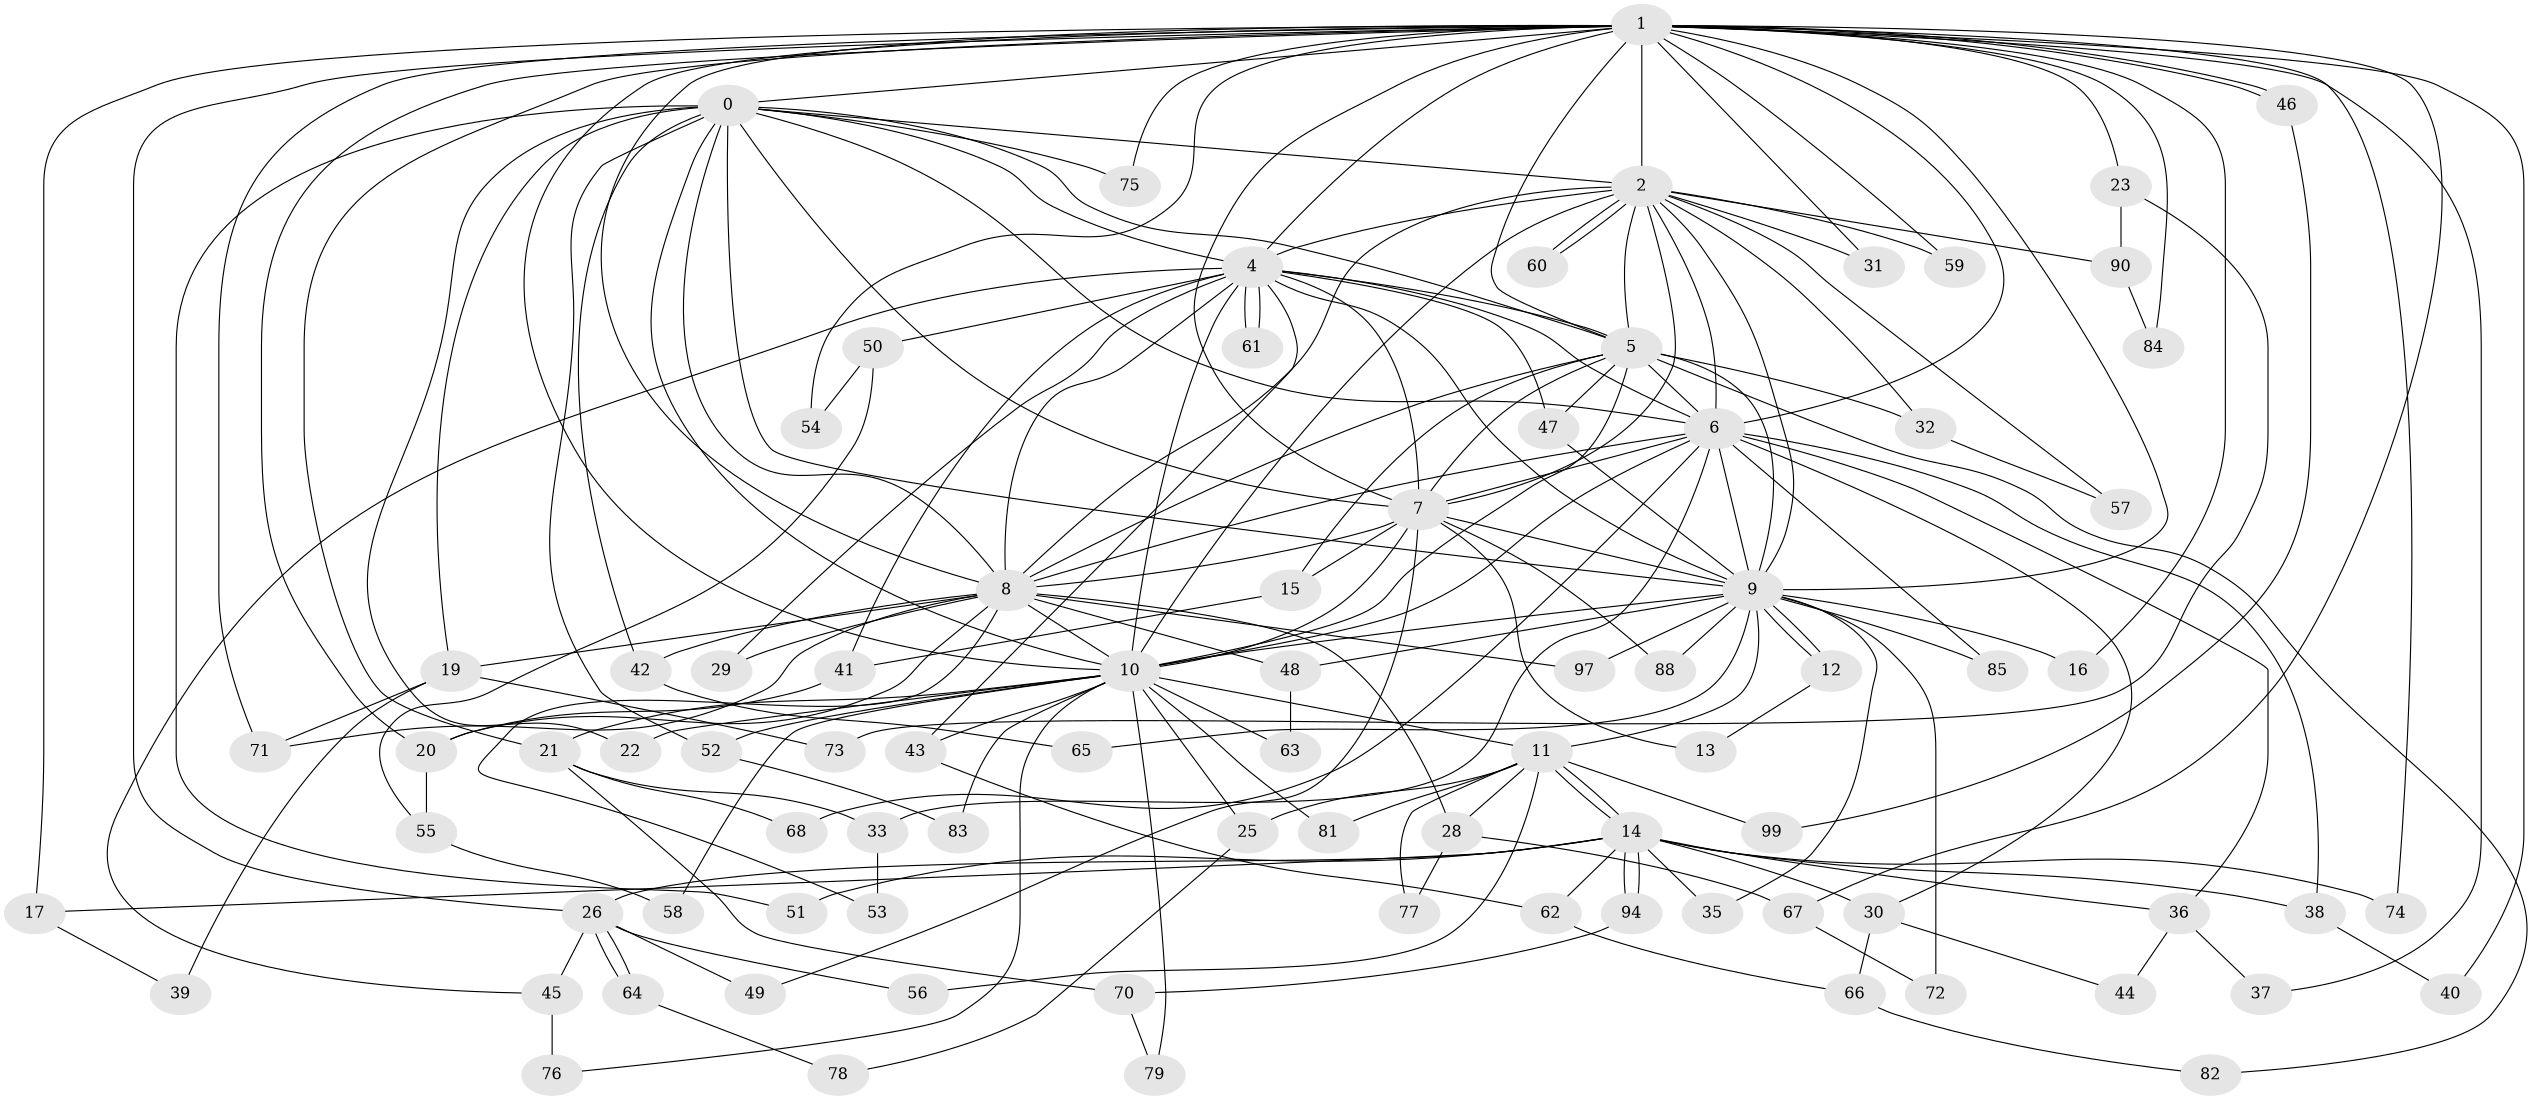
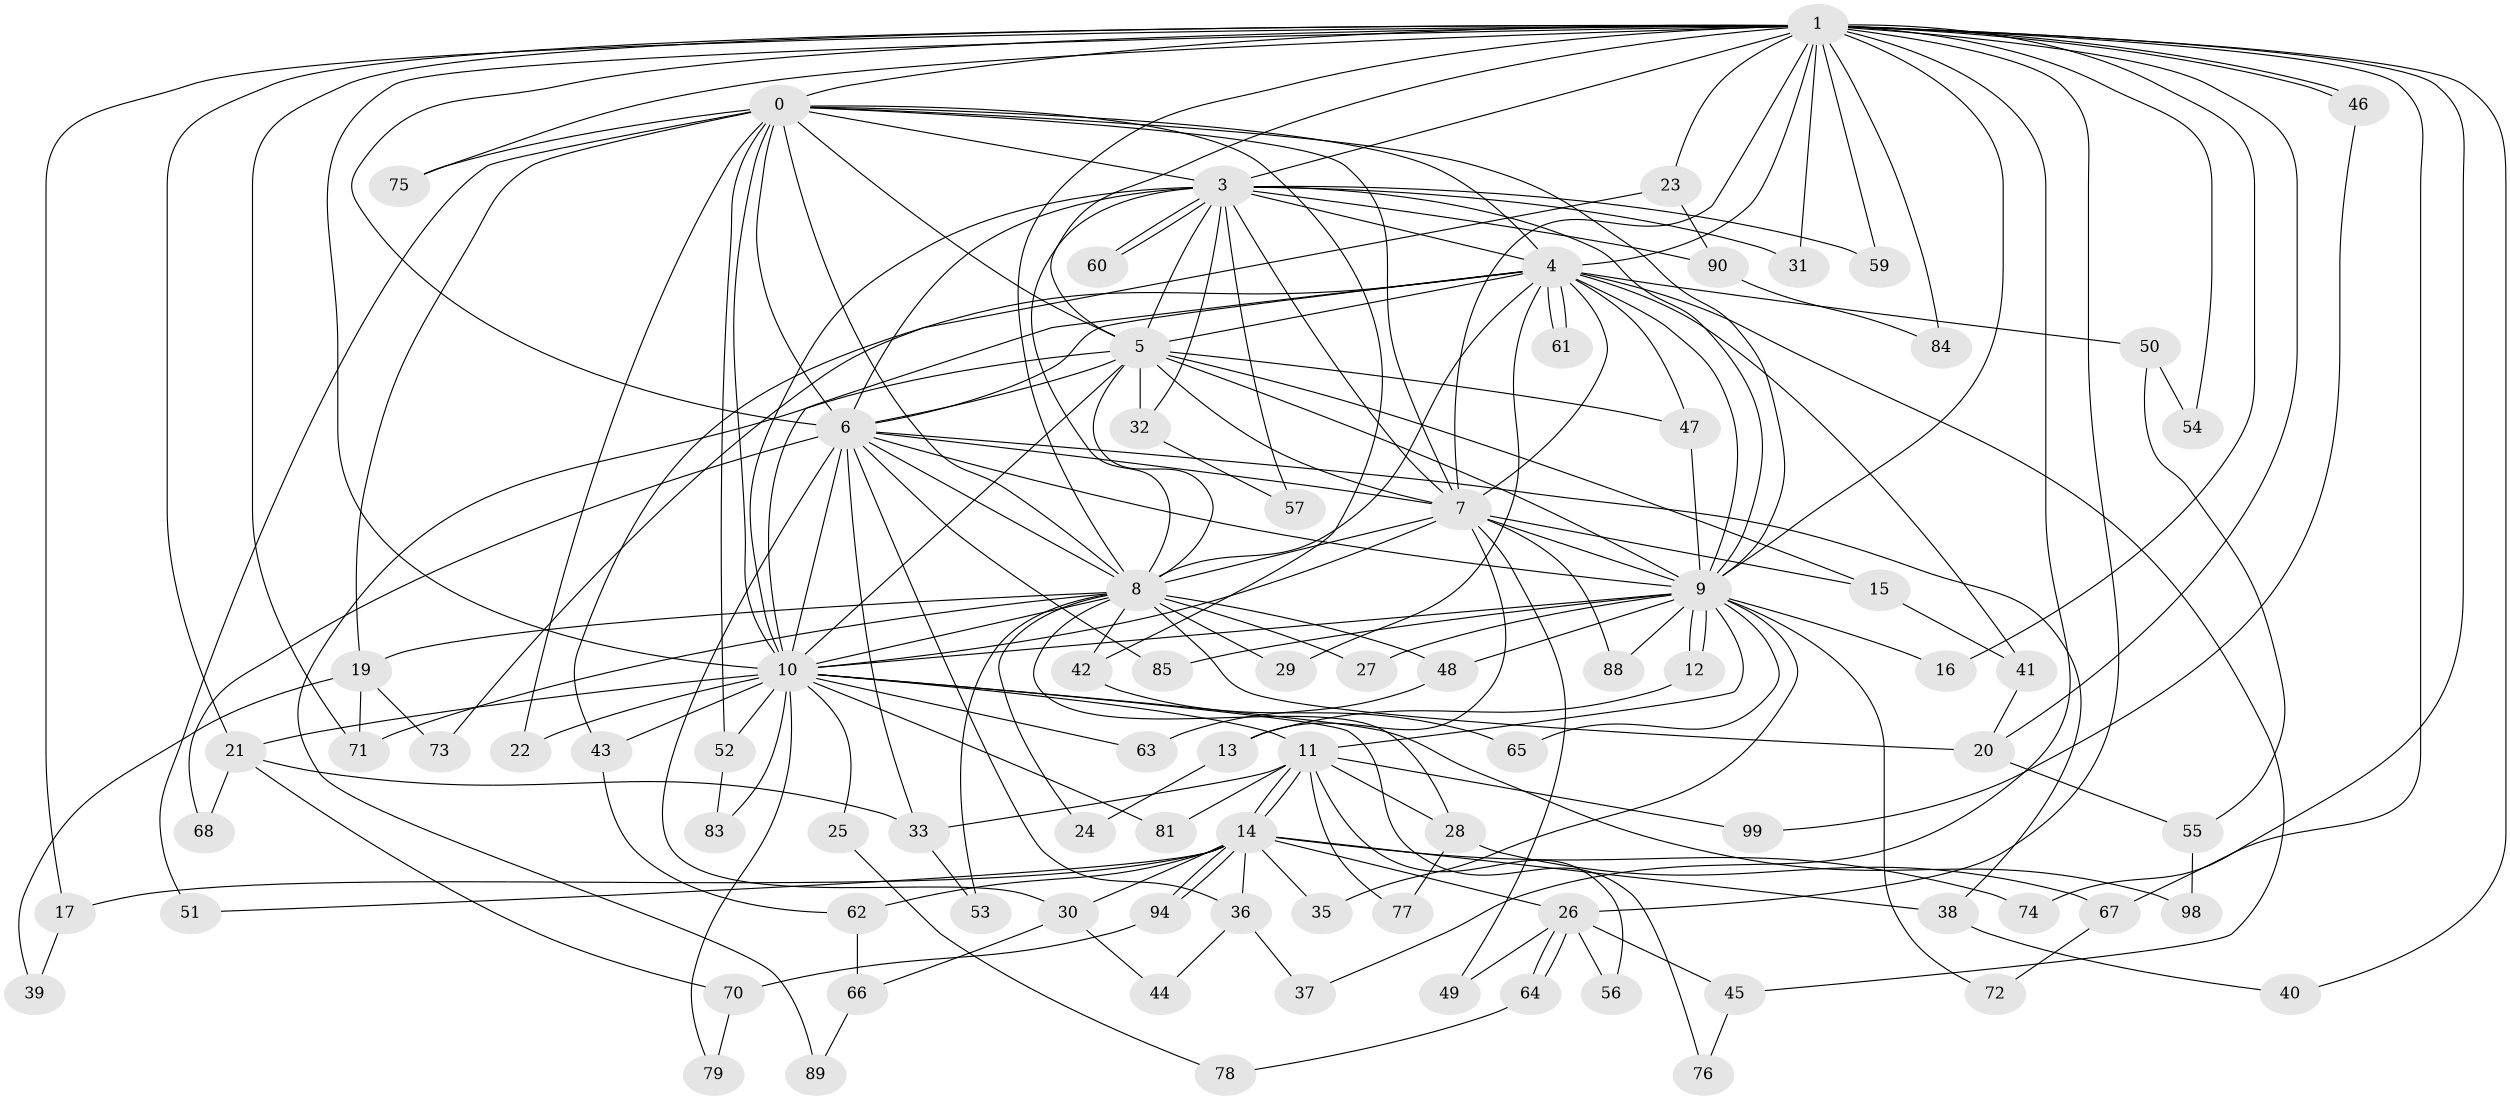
node "2": label "2" -> "3"
node "97": label "97" -> "27"
edge "11" -- "25": now "11" -- "33"
node "24": added
node "58": label "58" -> "98"
node "82": label "82" -> "89"
